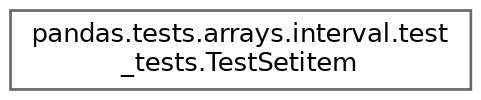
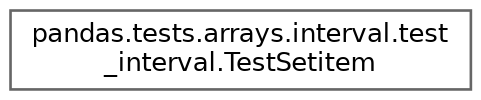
node "pandas.tests.arrays.interval.test _tests.TestSetitem": label "pandas.tests.arrays.interval.test _tests.TestSetitem" -> "pandas.tests.arrays.interval.test _interval.TestSetitem"
